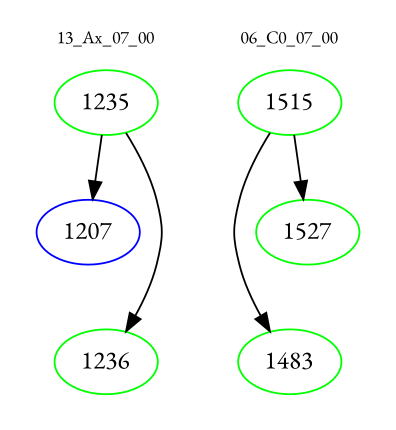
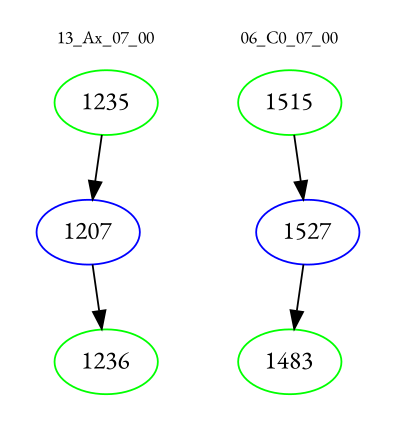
edge "1235" -> "1236": now "1207" -> "1236"
edge "1515" -> "1483": now "1527" -> "1483"
node "1527": color green -> blue
